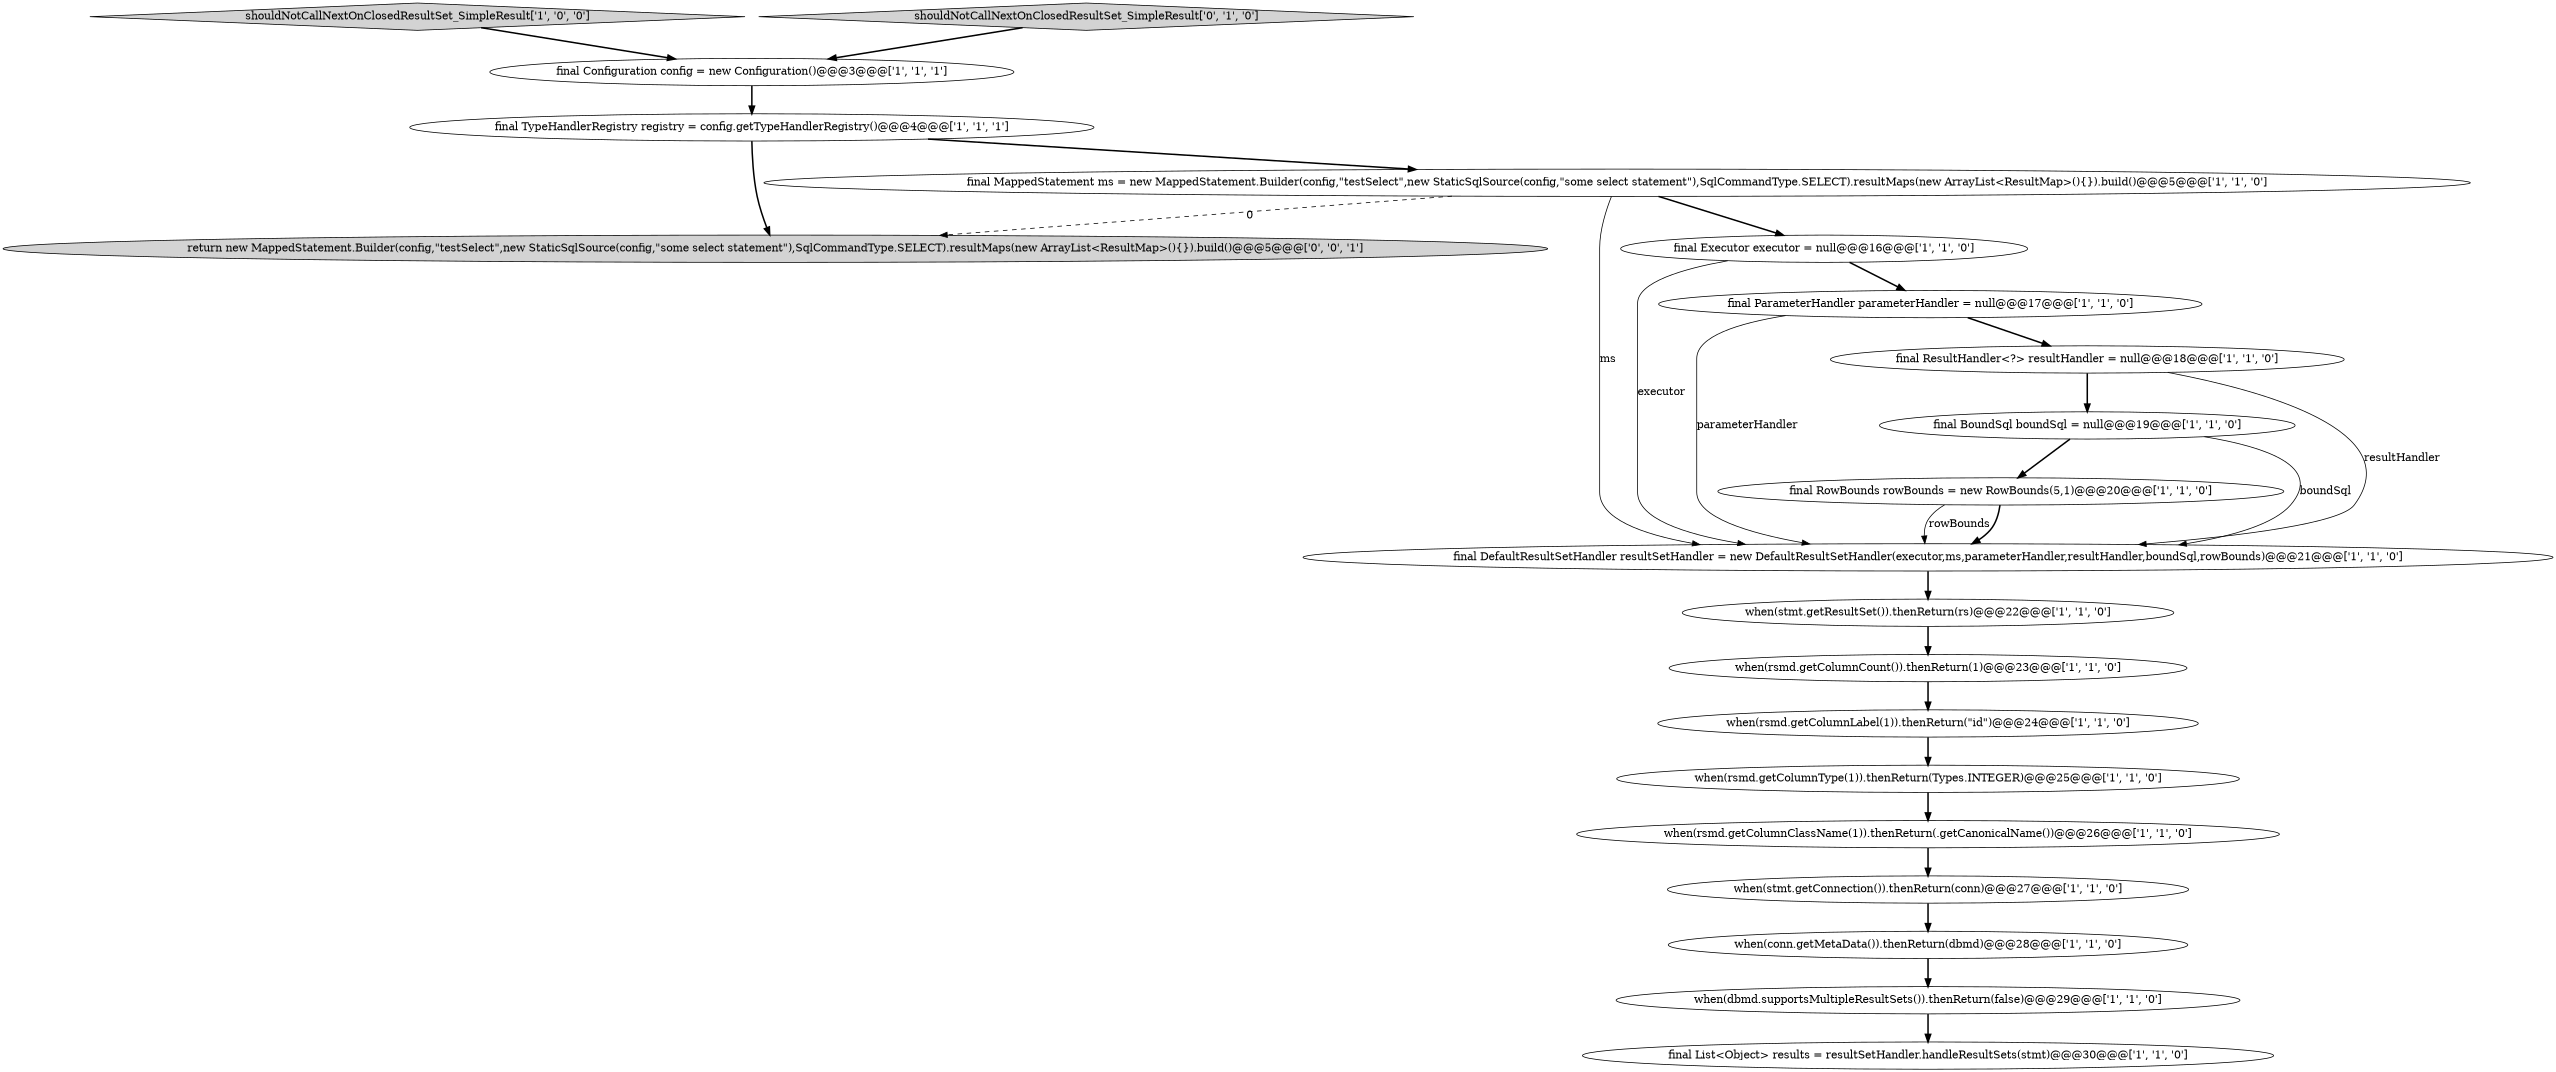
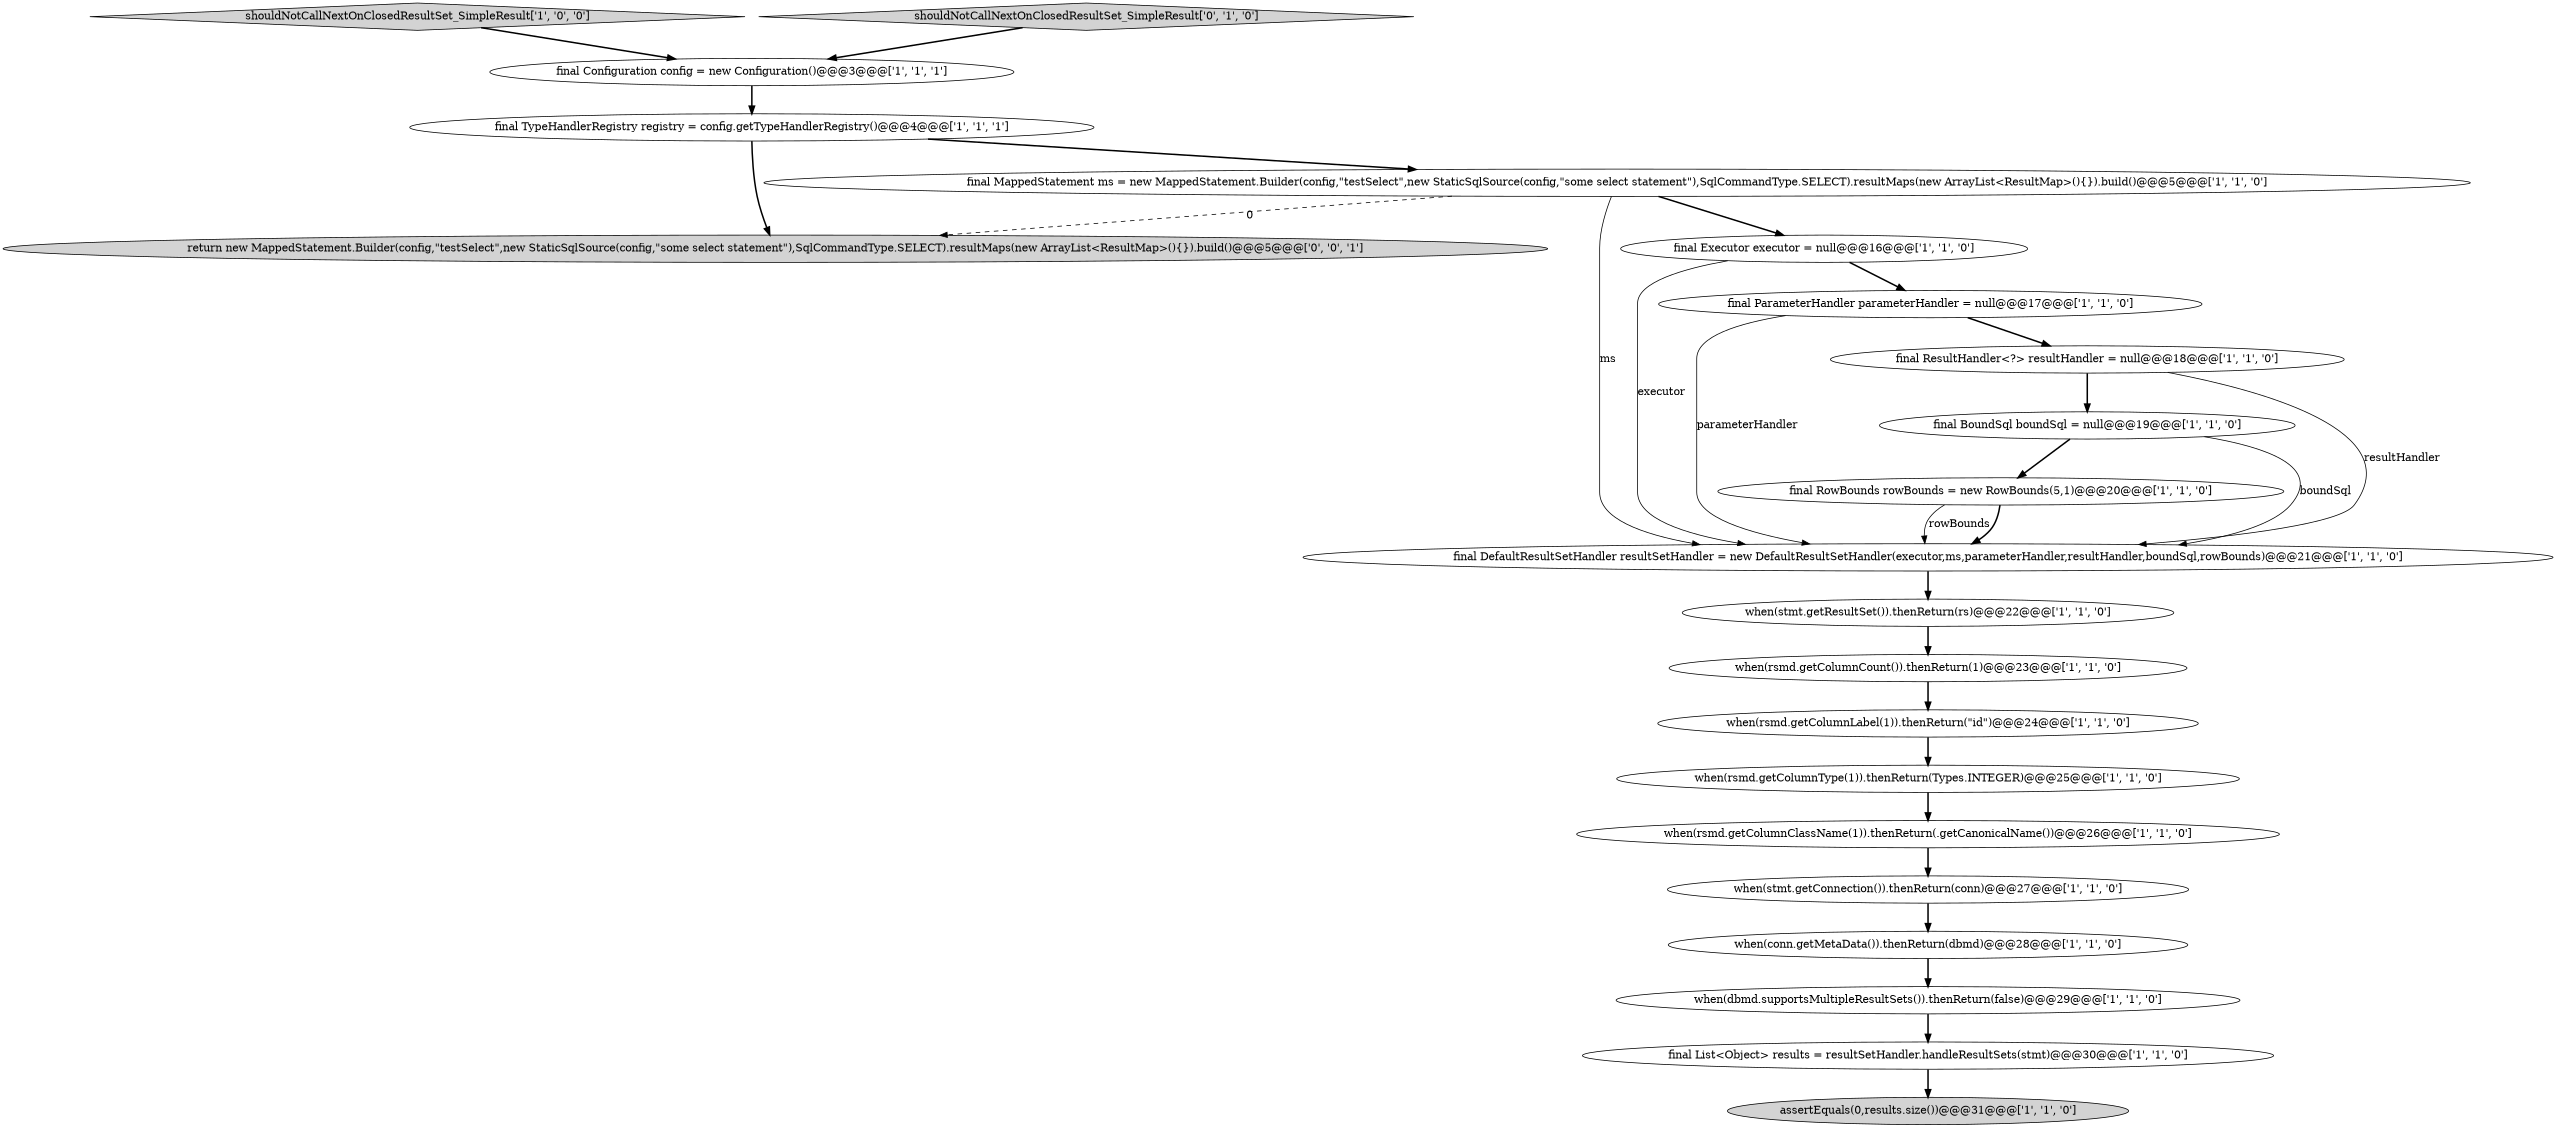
node "assertEquals(0,results.size())@@@31@@@['1', '1', '0']": added
